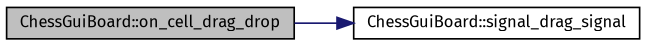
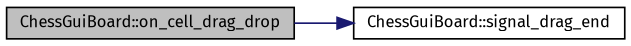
node "ChessGuiBoard::signal_drag_signal": label "ChessGuiBoard::signal_drag_signal" -> "ChessGuiBoard::signal_drag_end"
